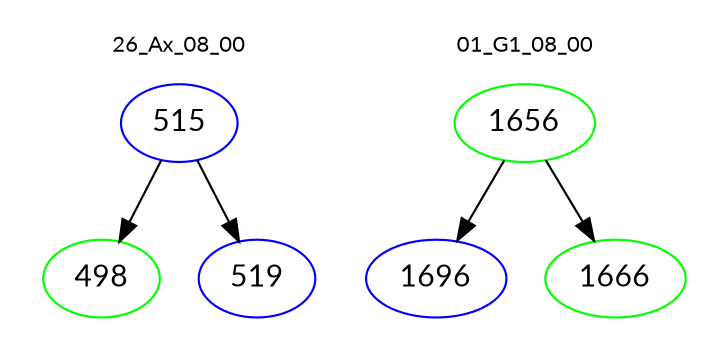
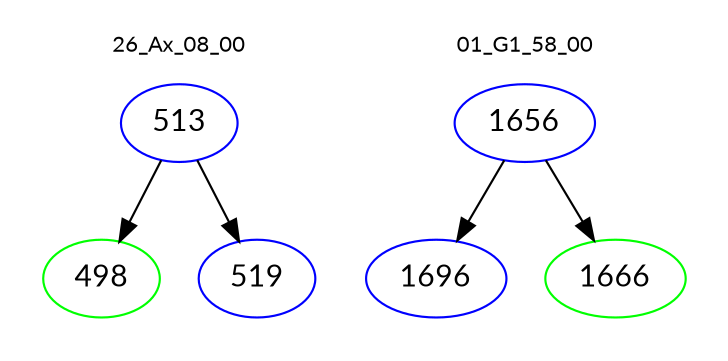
cluster "01_G1_08_00": label "01_G1_08_00" -> "01_G1_58_00"
node "515": label "515" -> "513"
node "1656": color green -> blue
